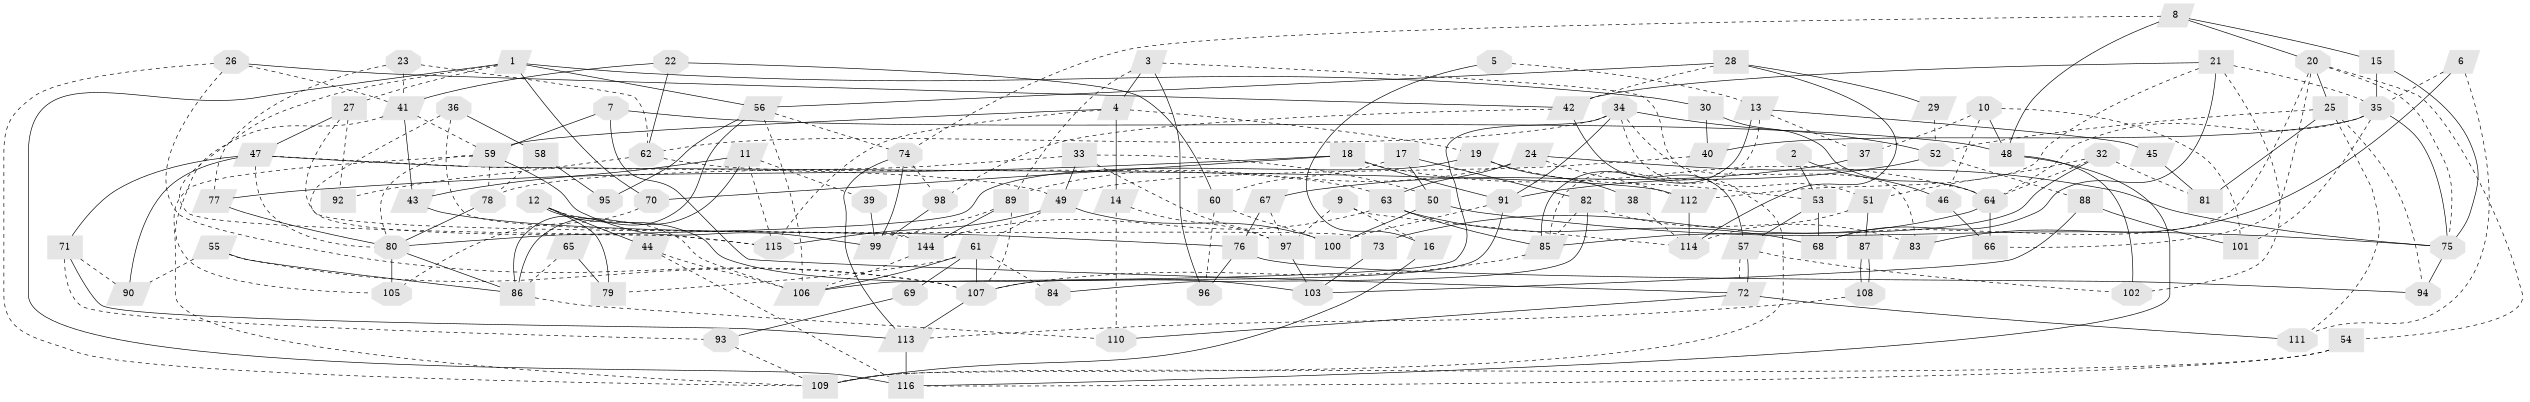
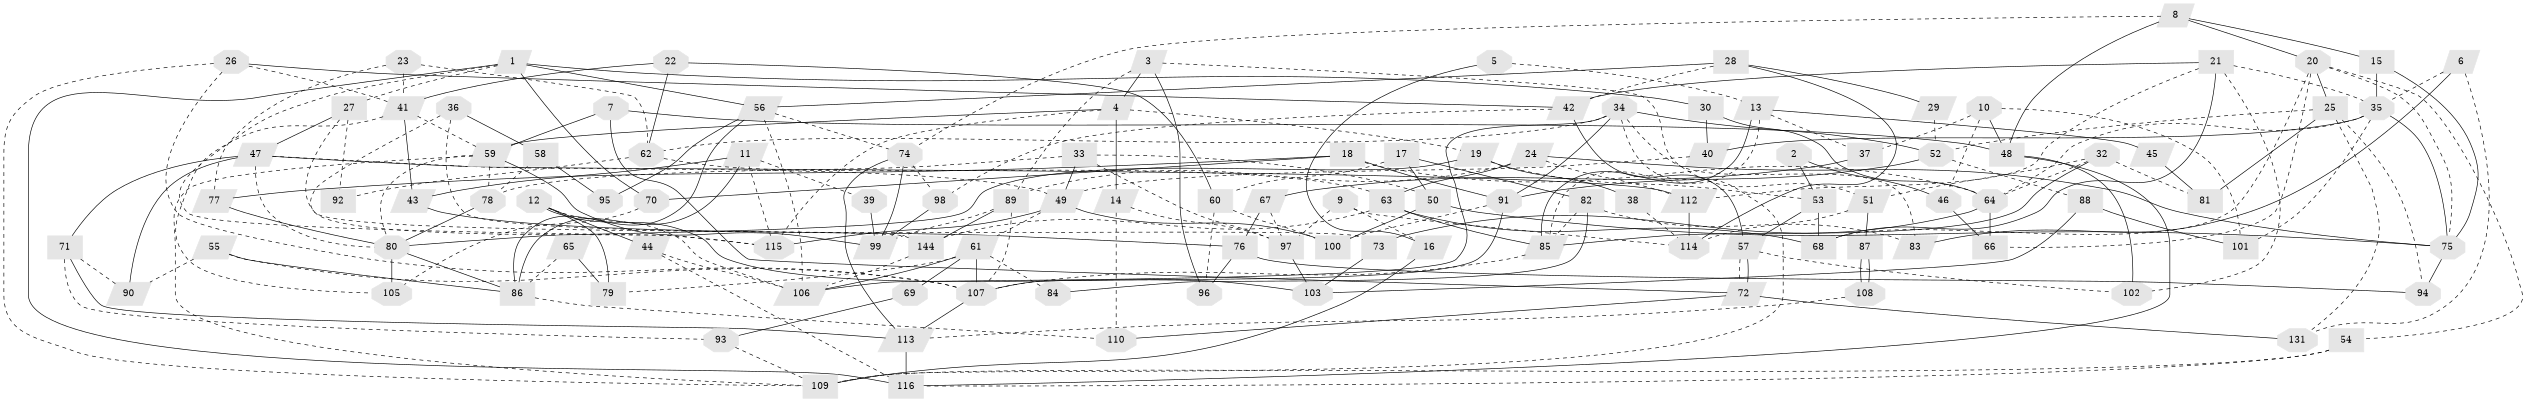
node "111": label "111" -> "131"
